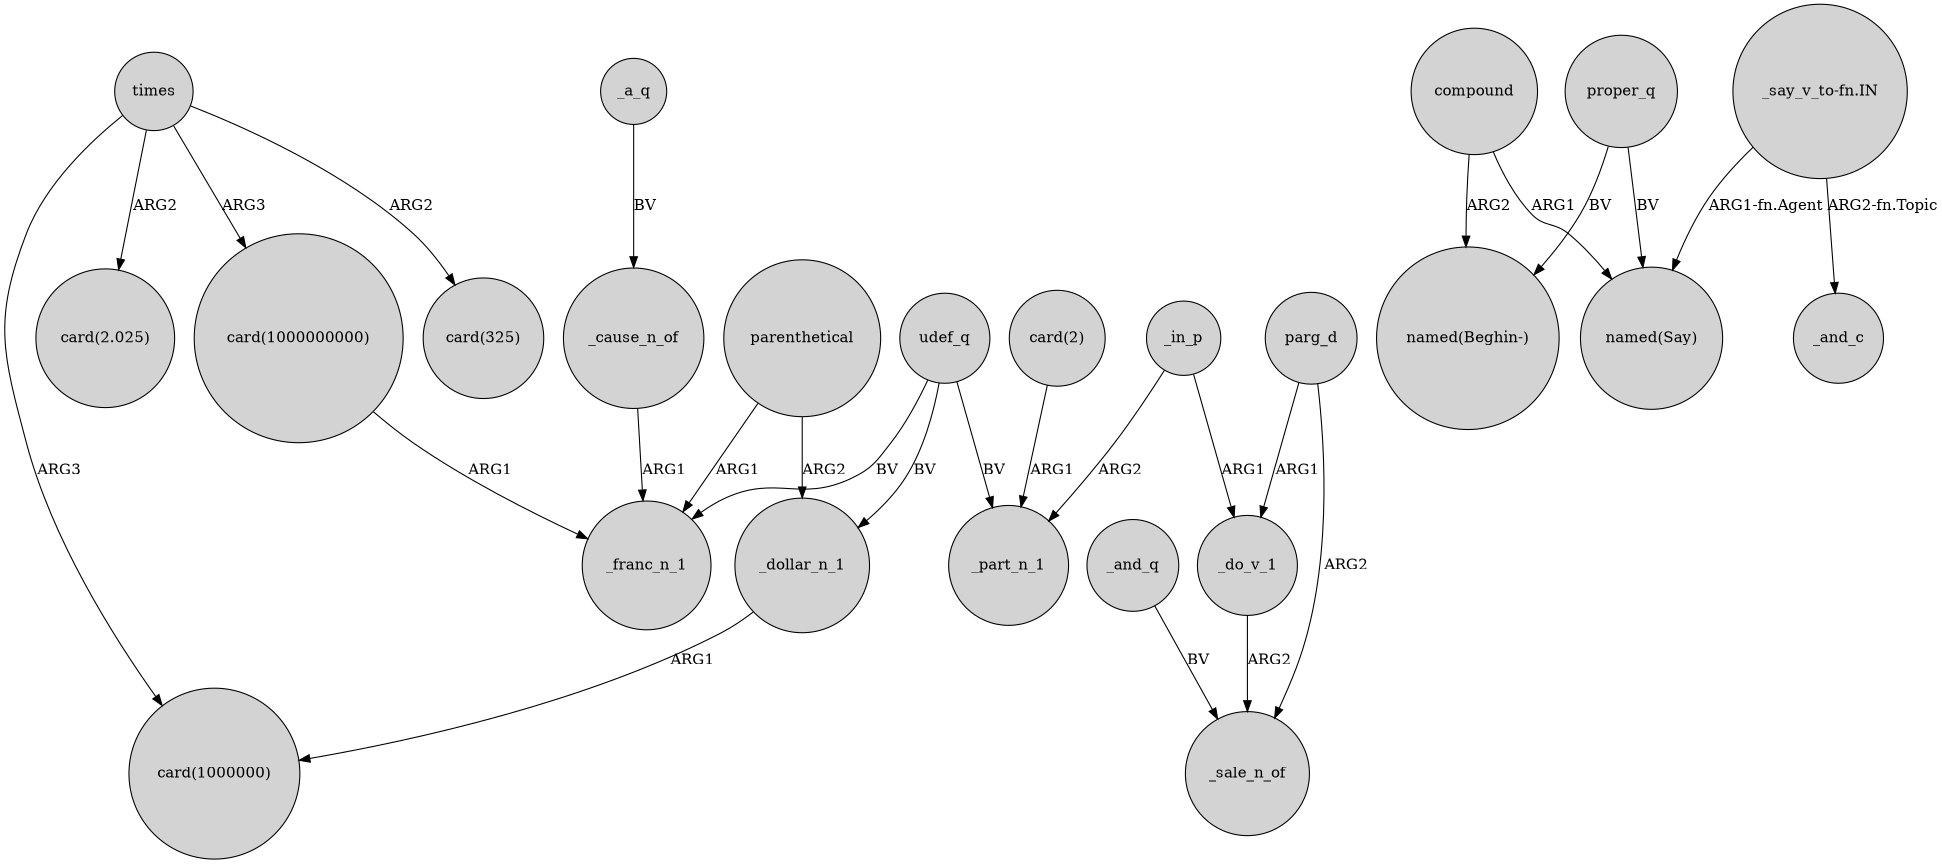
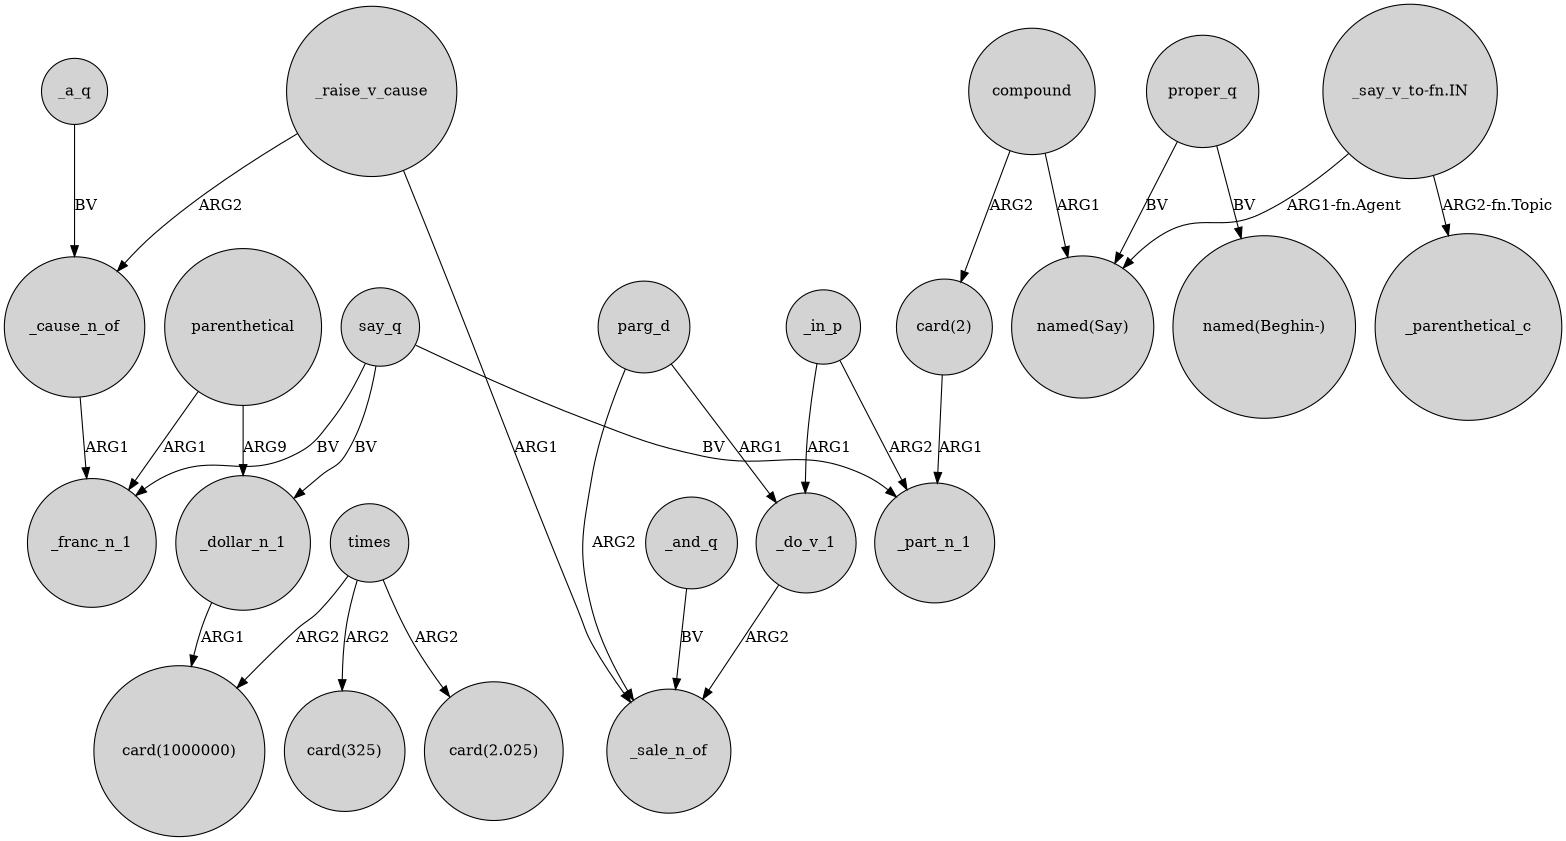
node "_raise_v_cause": added
edge "compound" -> "named(Beghin-)": now "compound" -> "card(2)"
node "card(1000000000)": removed
node "udef_q": label "udef_q" -> "say_q"
node "_and_c": label "_and_c" -> "_parenthetical_c"
edge "times" -> "card(1000000)": label "ARG3" -> "ARG2"
edge "parenthetical" -> "_dollar_n_1": label "ARG2" -> "ARG9"
